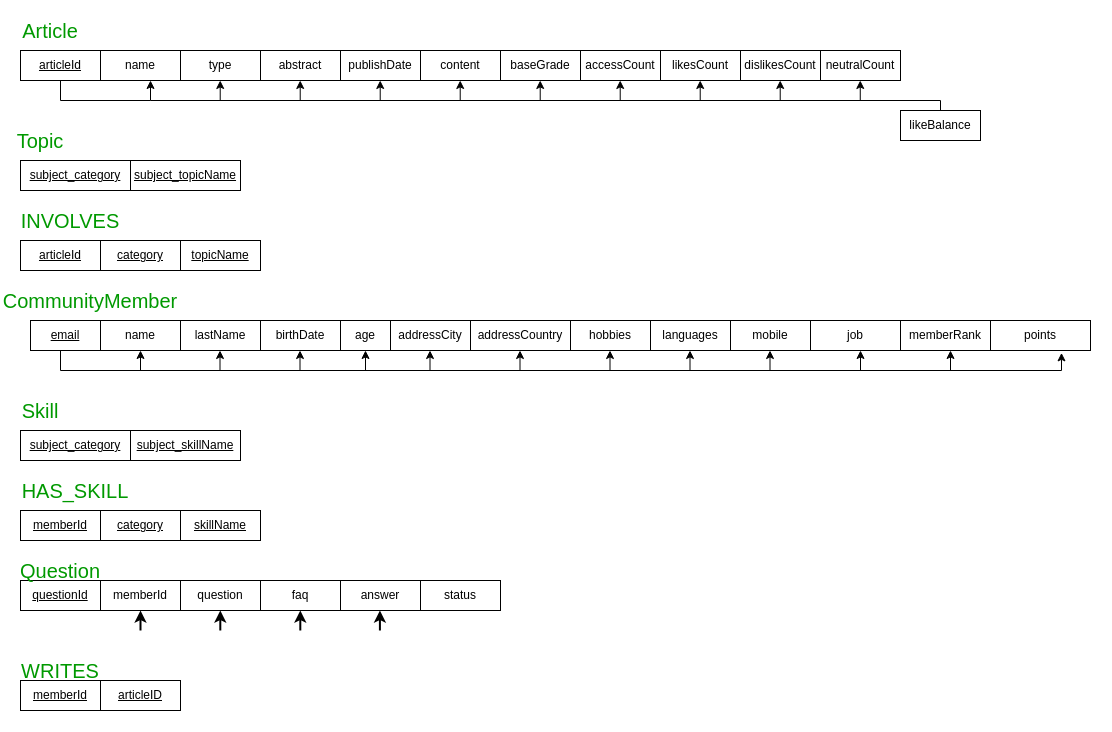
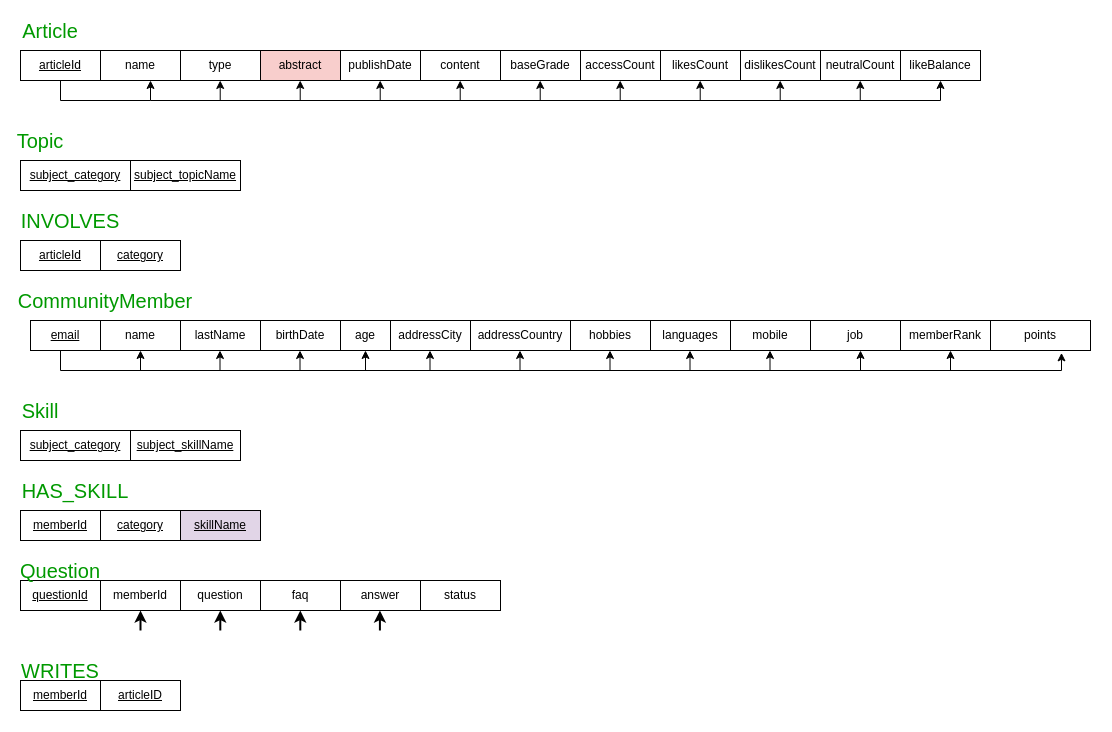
node "abstract": fillcolor #ffffff -> #f8cecc
node "likeBalance": moved (941, 126) -> (941, 66)
node "topicName": removed
node "CommunityMember": moved (91, 301) -> (106, 301)
node "skillName": fillcolor #ffffff -> #e1d5e7
